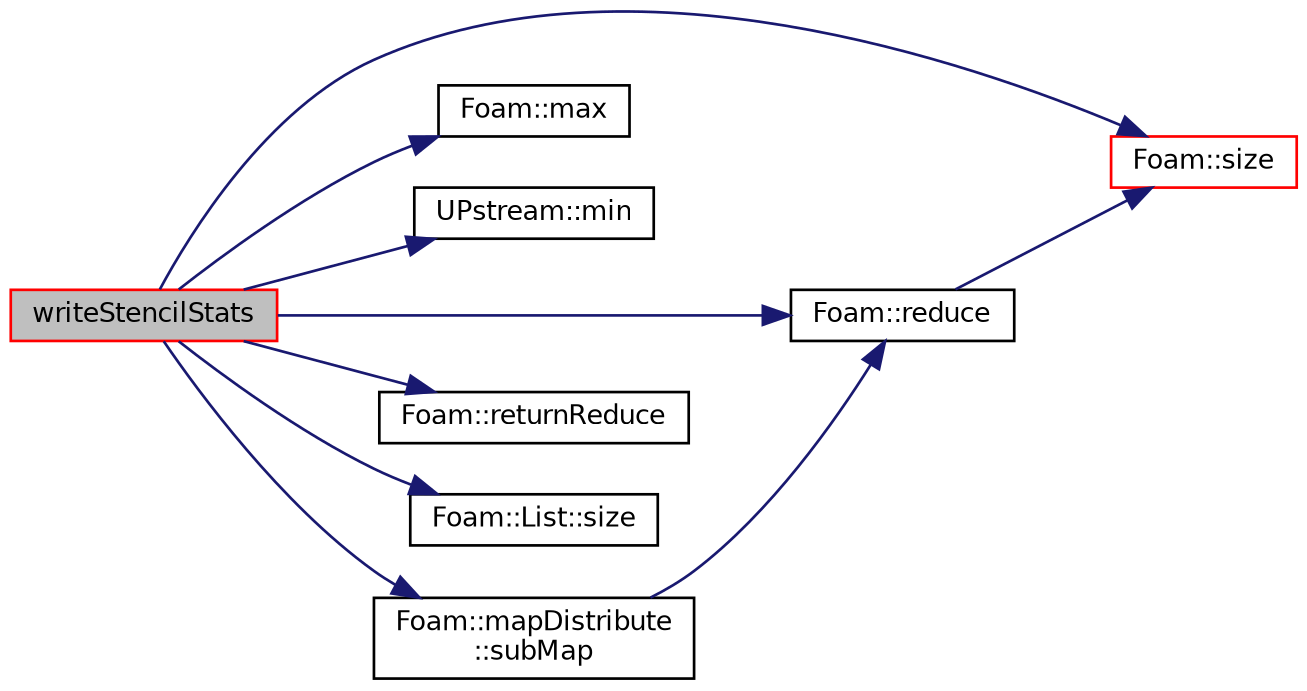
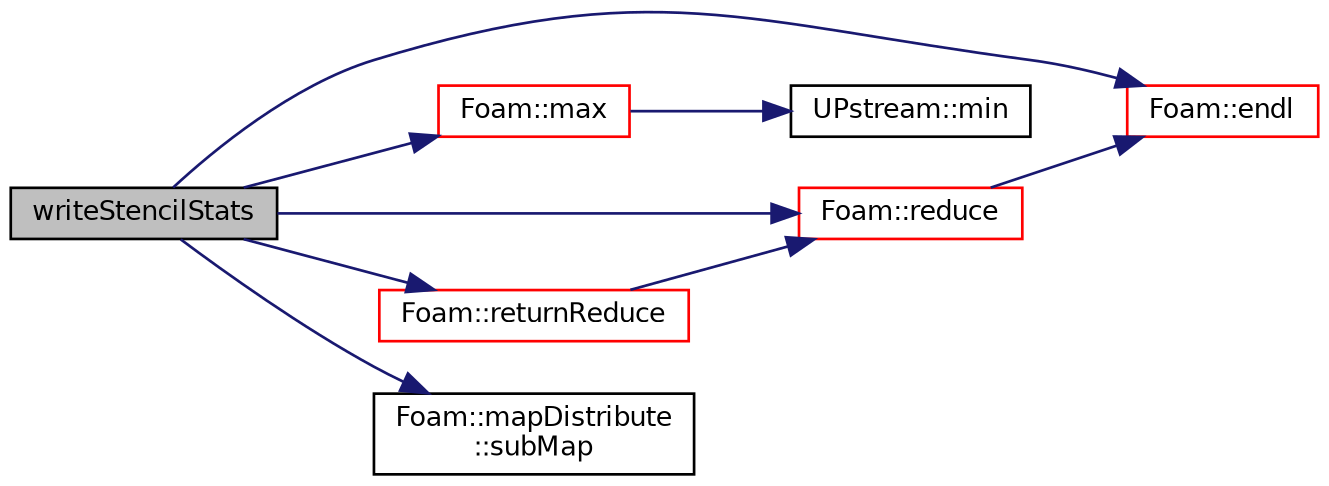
node "Foam::max": color black -> red
node "Foam::size": label "Foam::size" -> "Foam::endl"
edge "writeStencilStats" -> "UPstream::min": now "Foam::max" -> "UPstream::min"
node "writeStencilStats": color red -> black
node "Foam::reduce": color black -> red
node "Foam::returnReduce": color black -> red
edge "Foam::mapDistribute ::subMap" -> "Foam::reduce": now "Foam::returnReduce" -> "Foam::reduce"
node "Foam::List::size": removed
